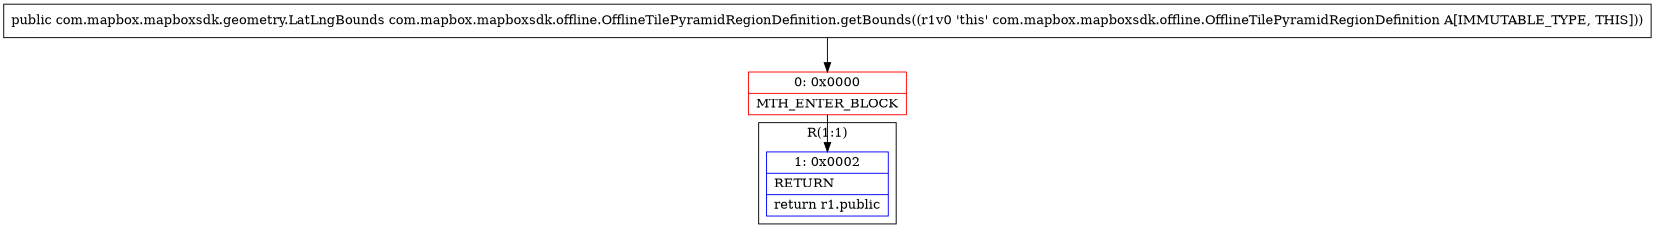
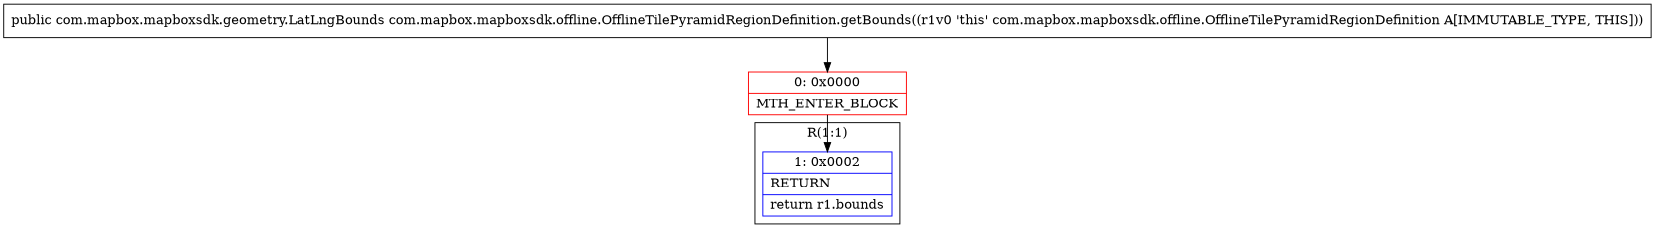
node "1: 0x0002": text "return r1.public" -> "return r1.bounds"
